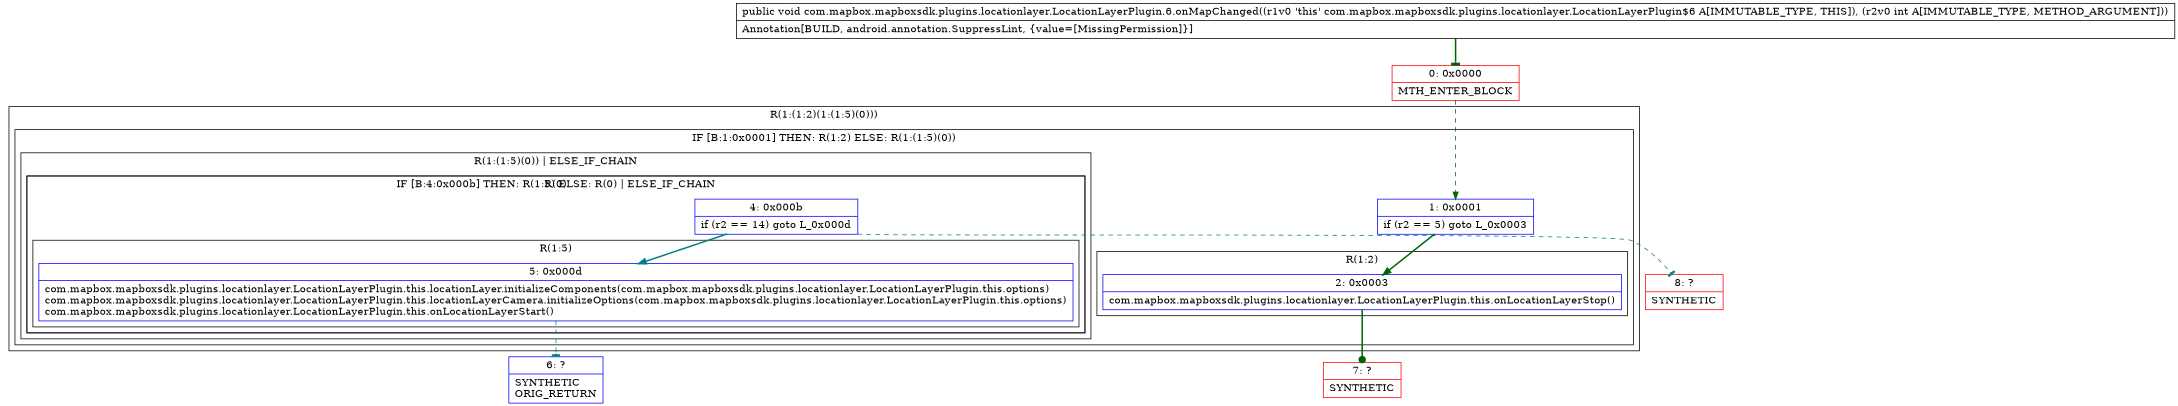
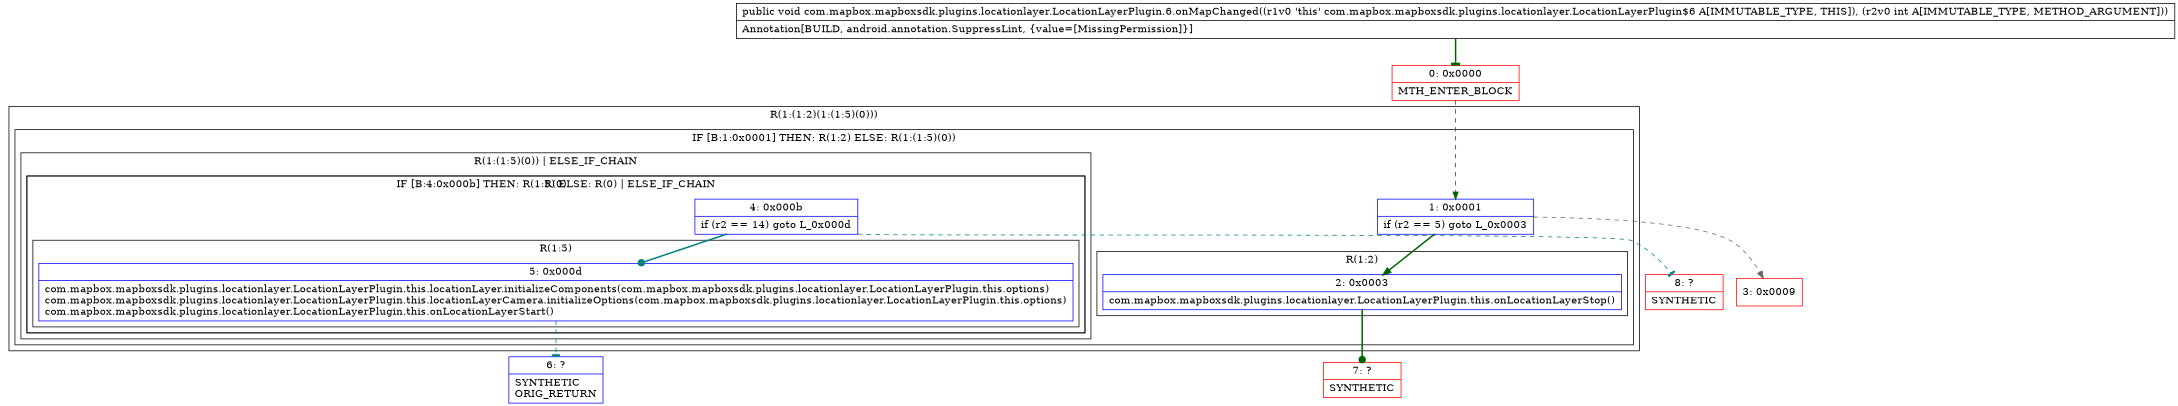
edge "4: 0x000b" -> "5: 0x000d": arrowhead normal -> dot
node "3: 0x0009": added
